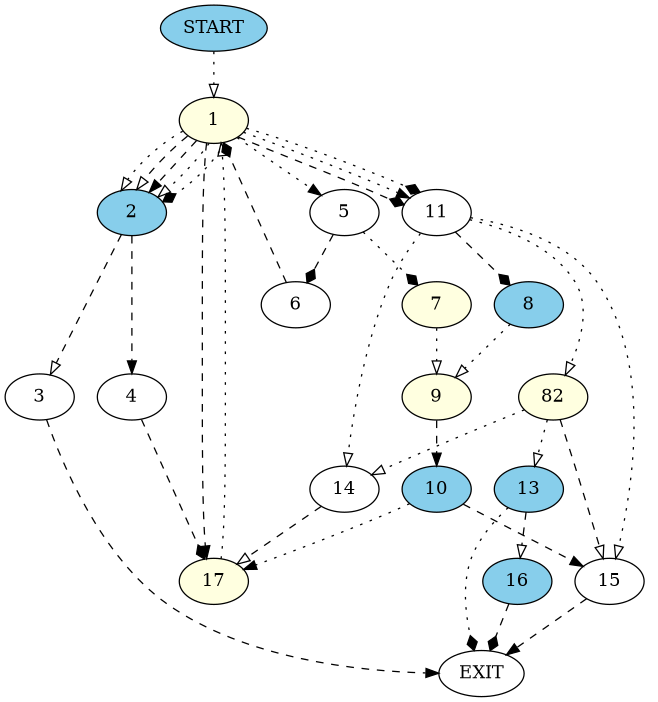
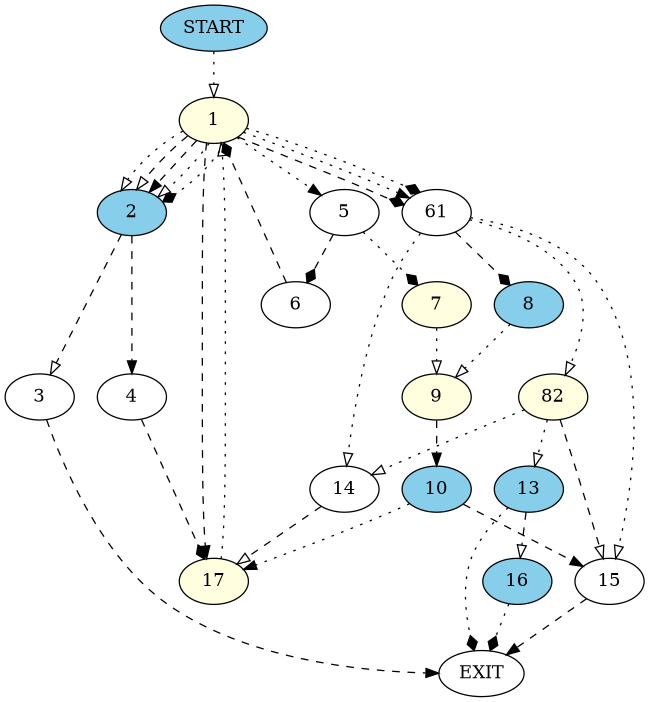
node "11": label "11" -> "61"
edge "16" -> "EXIT": style dashed -> dotted
